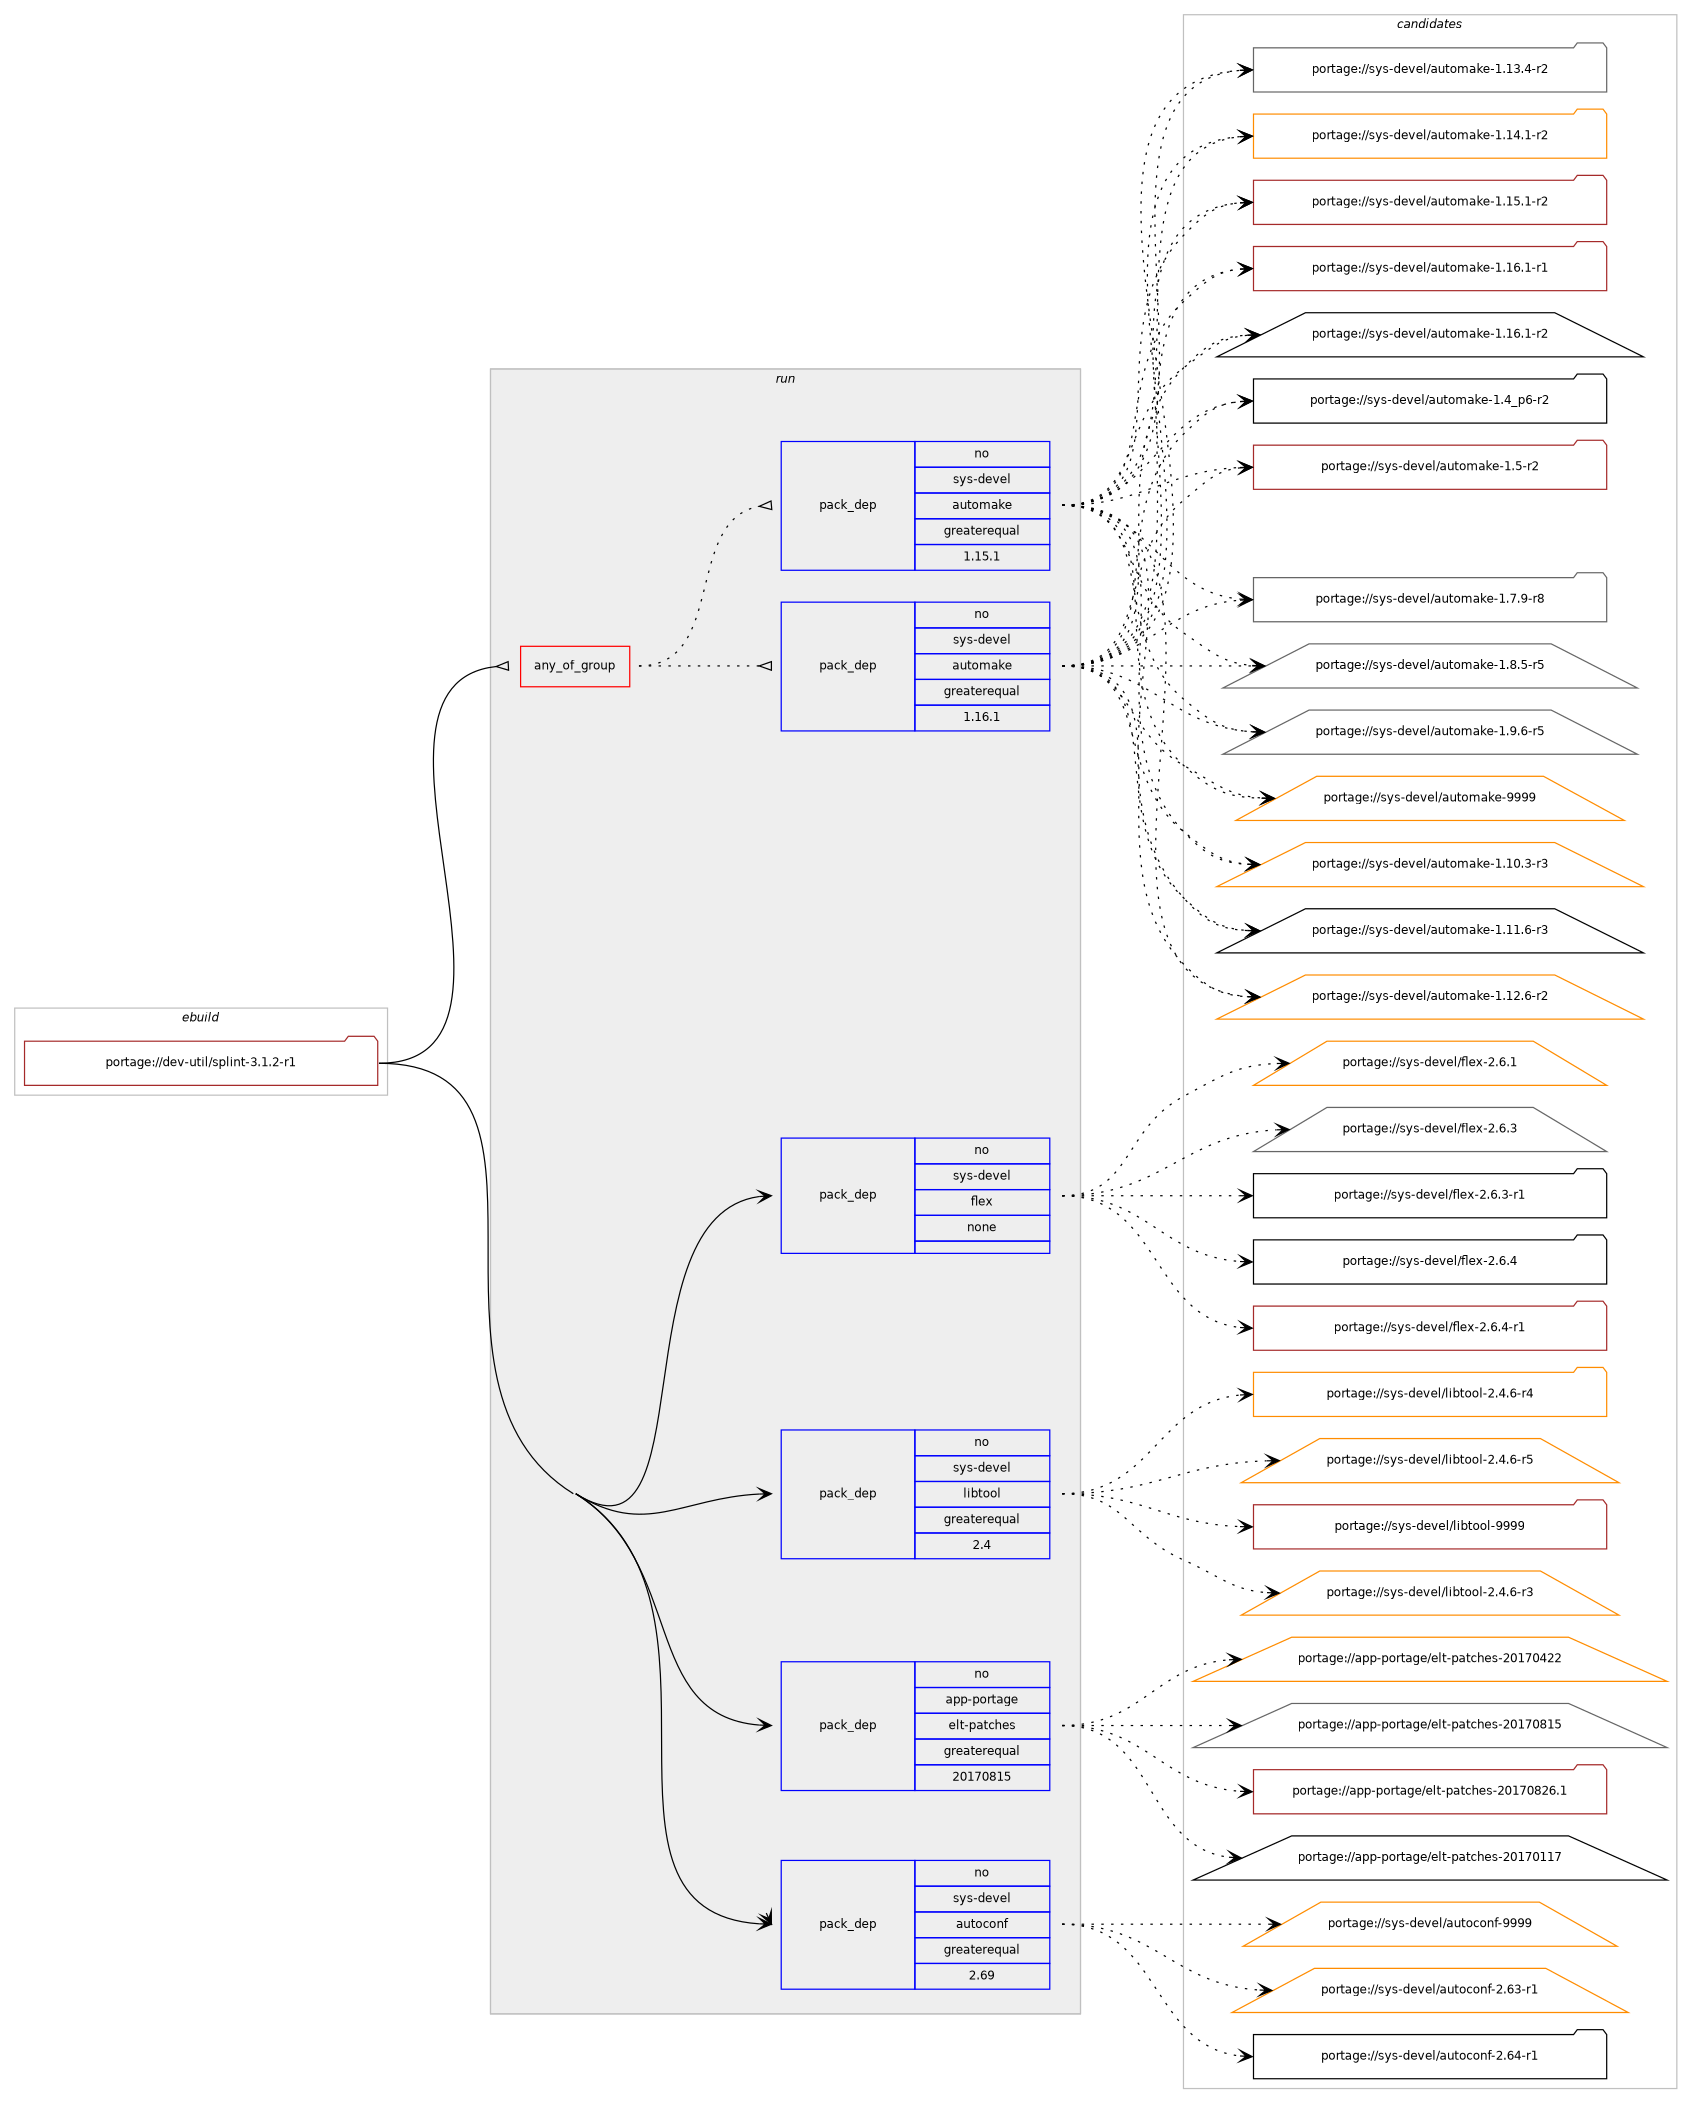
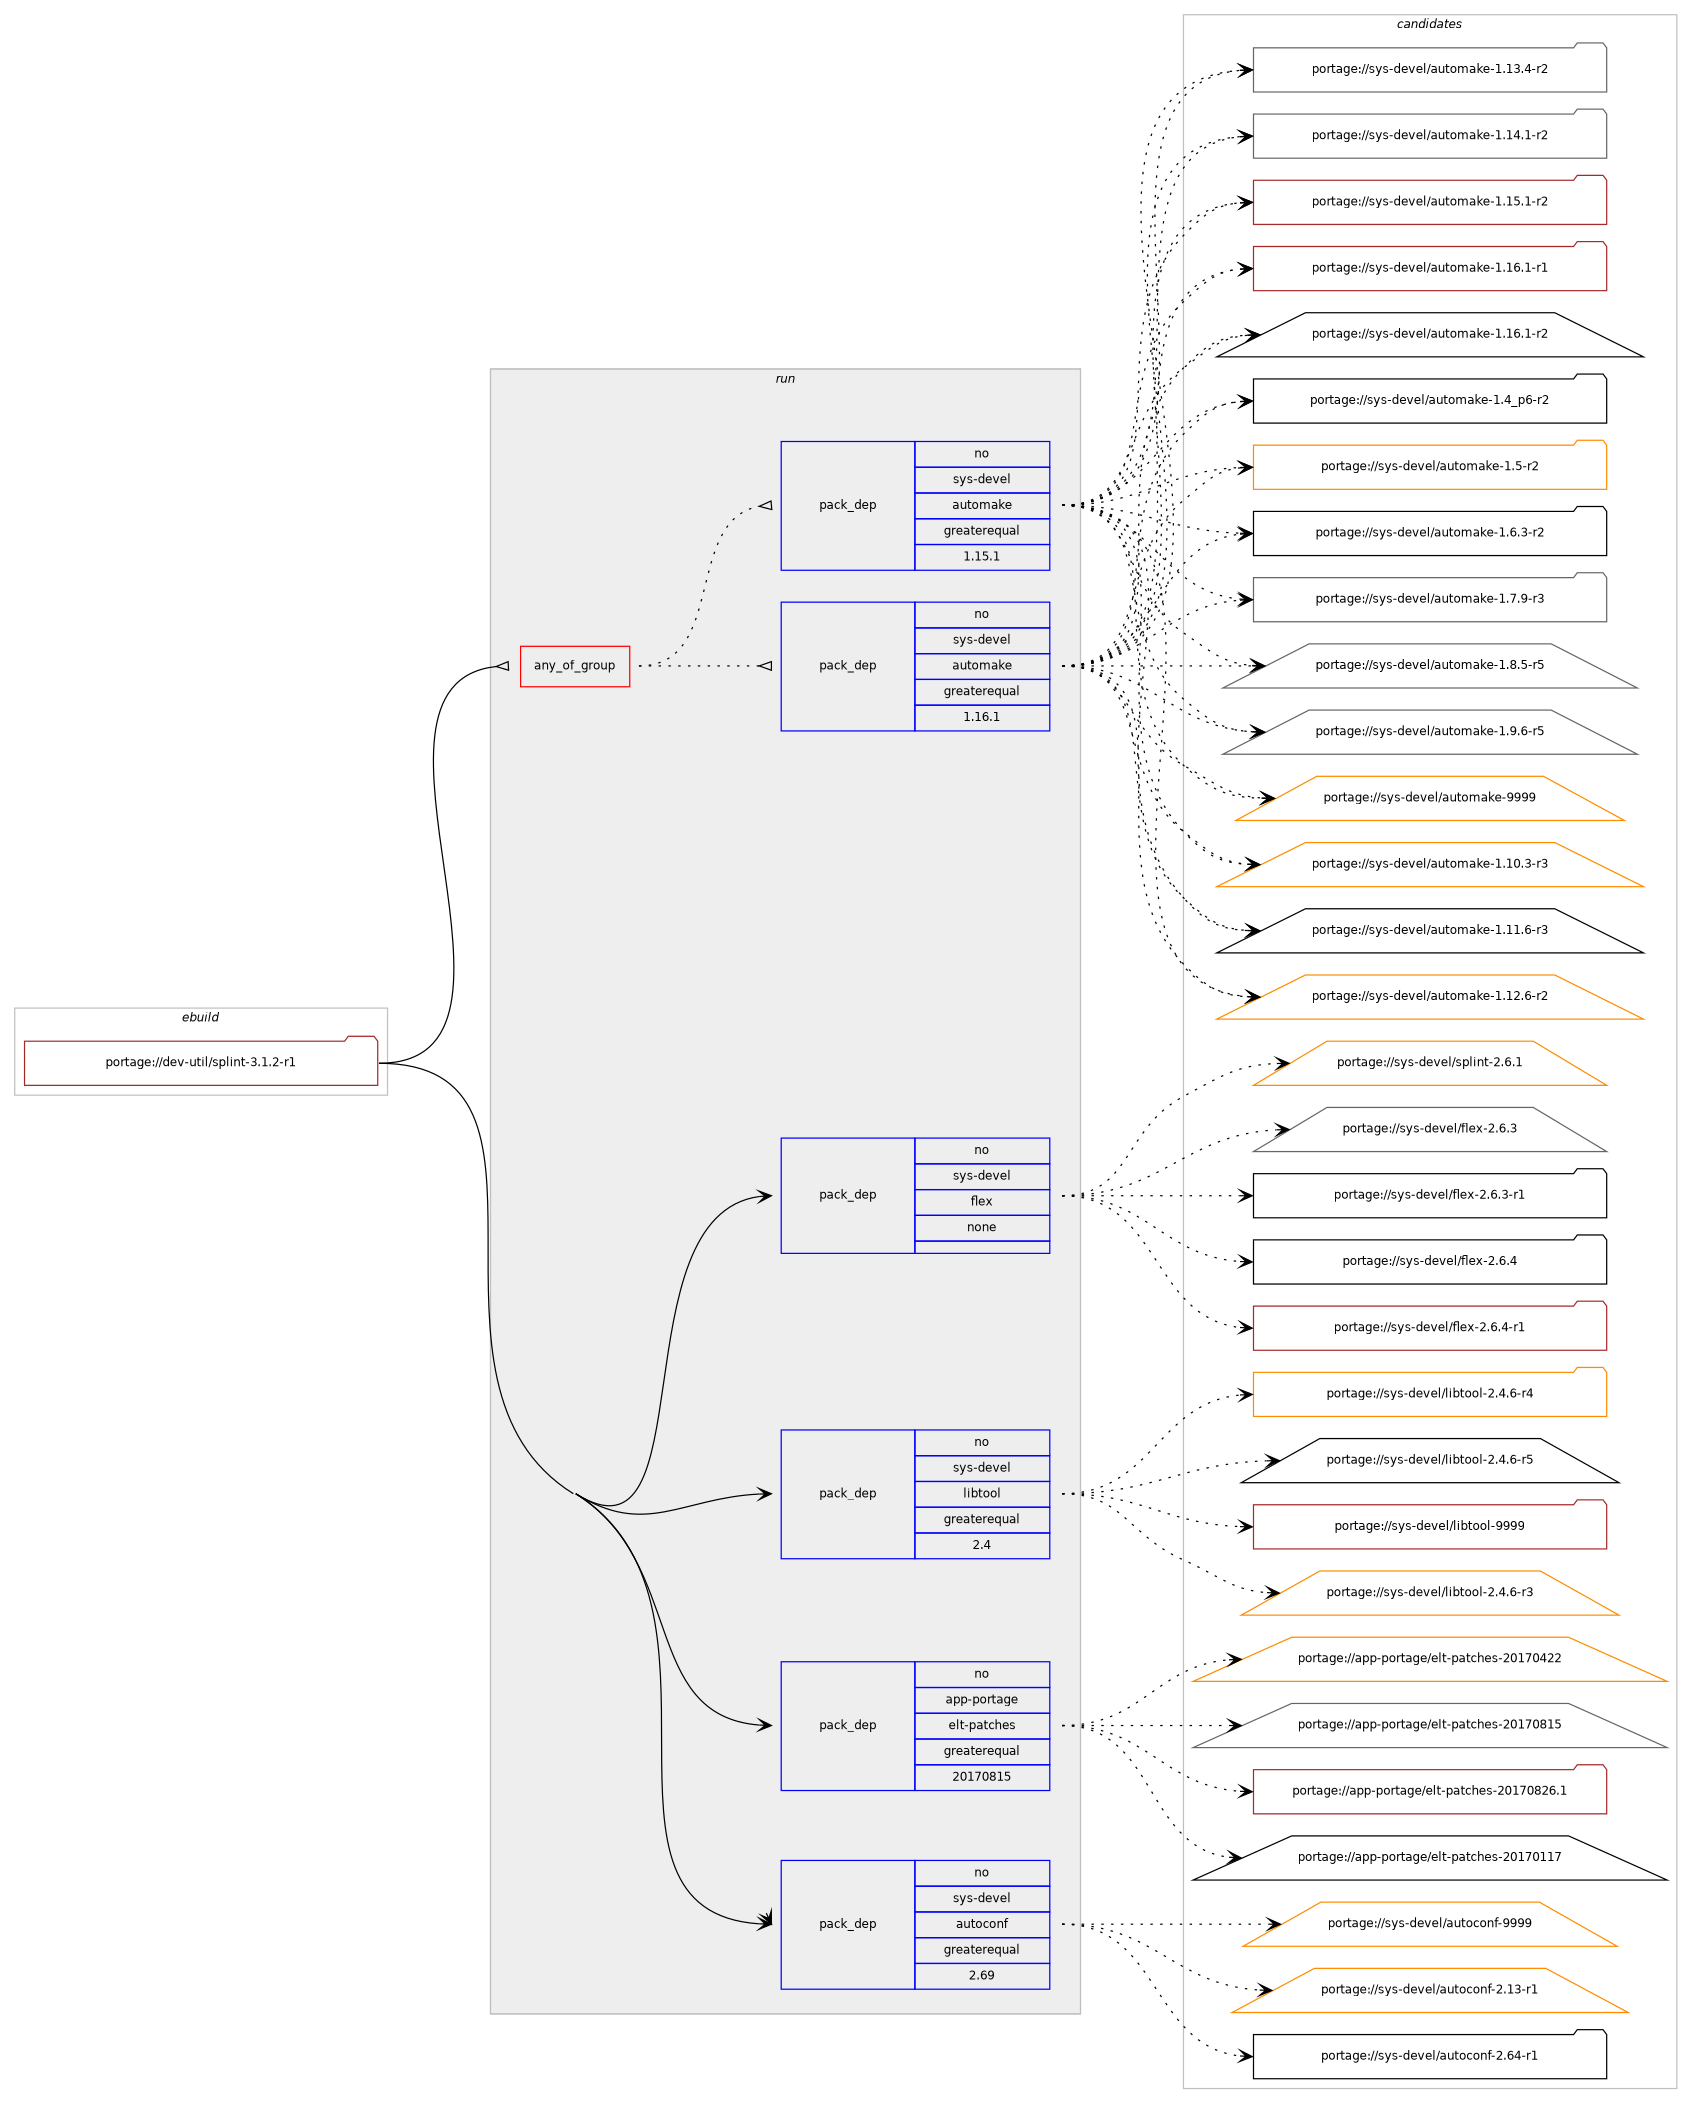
node "portage://sys-devel/automake-1.14.1-r2": color darkorange -> gray40
node "portage://sys-devel/automake-1.5-r2": color brown -> darkorange
node "portage://sys-devel/automake-1.6.3-r2": added
node "portage://sys-devel/automake-1.7.9-r8": label "portage://sys-devel/automake-1.7.9-r8" -> "portage://sys-devel/automake-1.7.9-r3"
node "portage://sys-devel/flex-2.6.1": label "portage://sys-devel/flex-2.6.1" -> "portage://sys-devel/splint-2.6.1"
node "portage://sys-devel/libtool-2.4.6-r5": color darkorange -> black
node "portage://sys-devel/autoconf-2.63-r1": label "portage://sys-devel/autoconf-2.63-r1" -> "portage://sys-devel/autoconf-2.13-r1"
